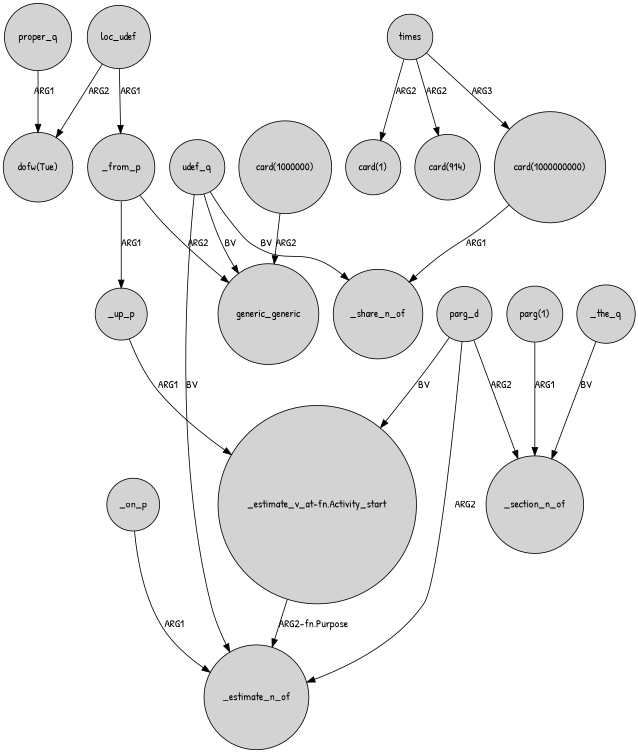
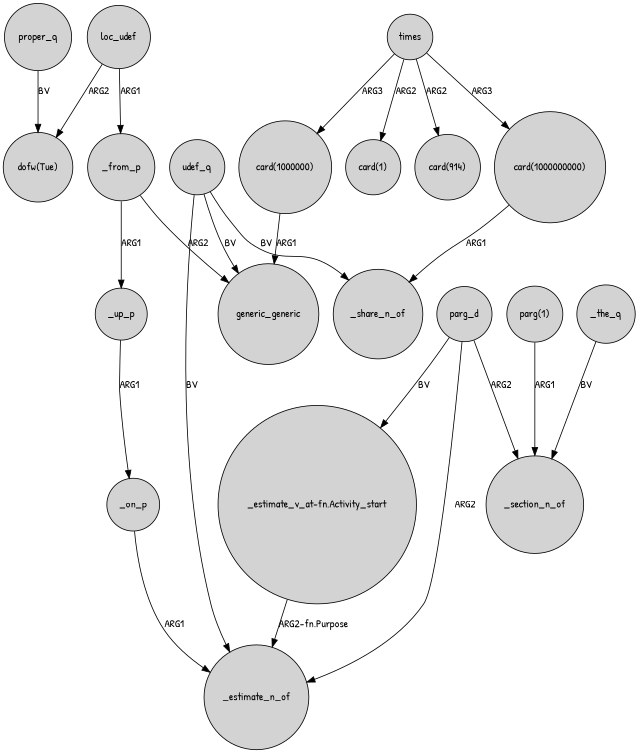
edge "proper_q" -> "dofw(Tue)": label "ARG1" -> "BV"
edge "times" -> "card(1000000)": added, label "ARG3"
edge "card(1000000)" -> "generic_generic": label "ARG2" -> "ARG1"
edge "_up_p" -> "_estimate_v_at-fn.Activity_start": now "_up_p" -> "_on_p"
